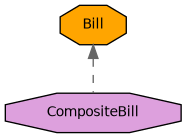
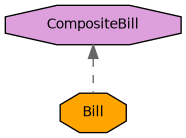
edge "CompositeBill" -> "Bill": reversed
